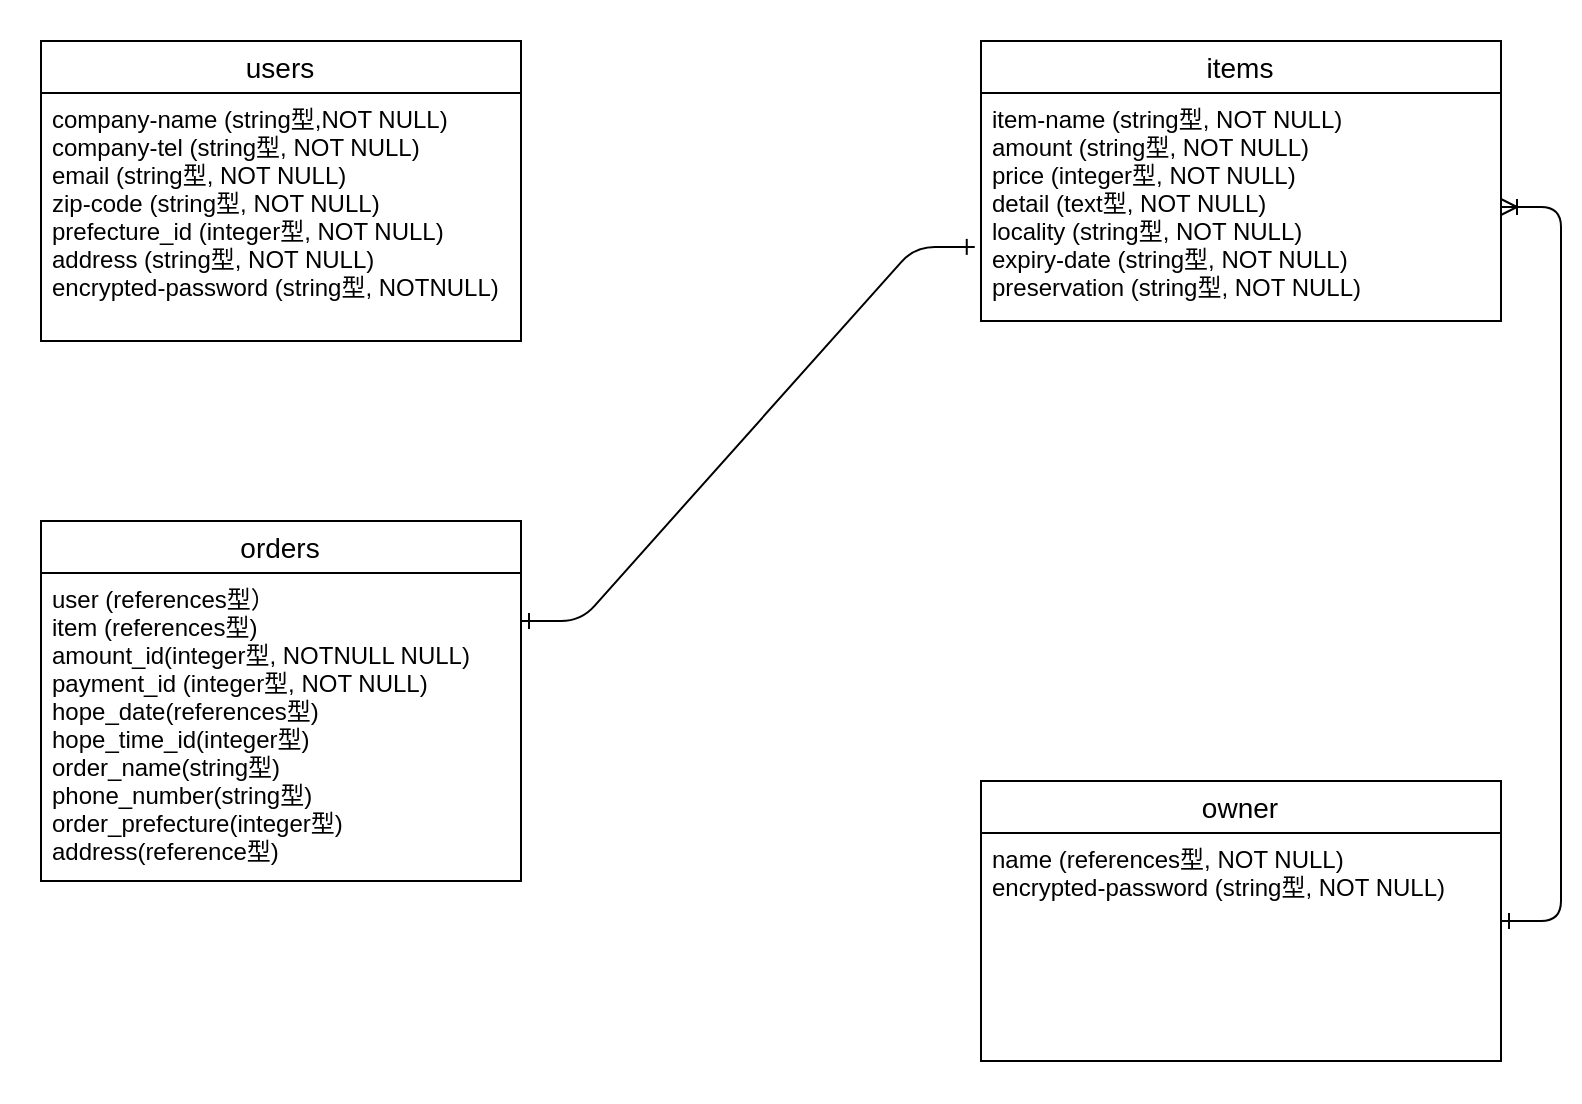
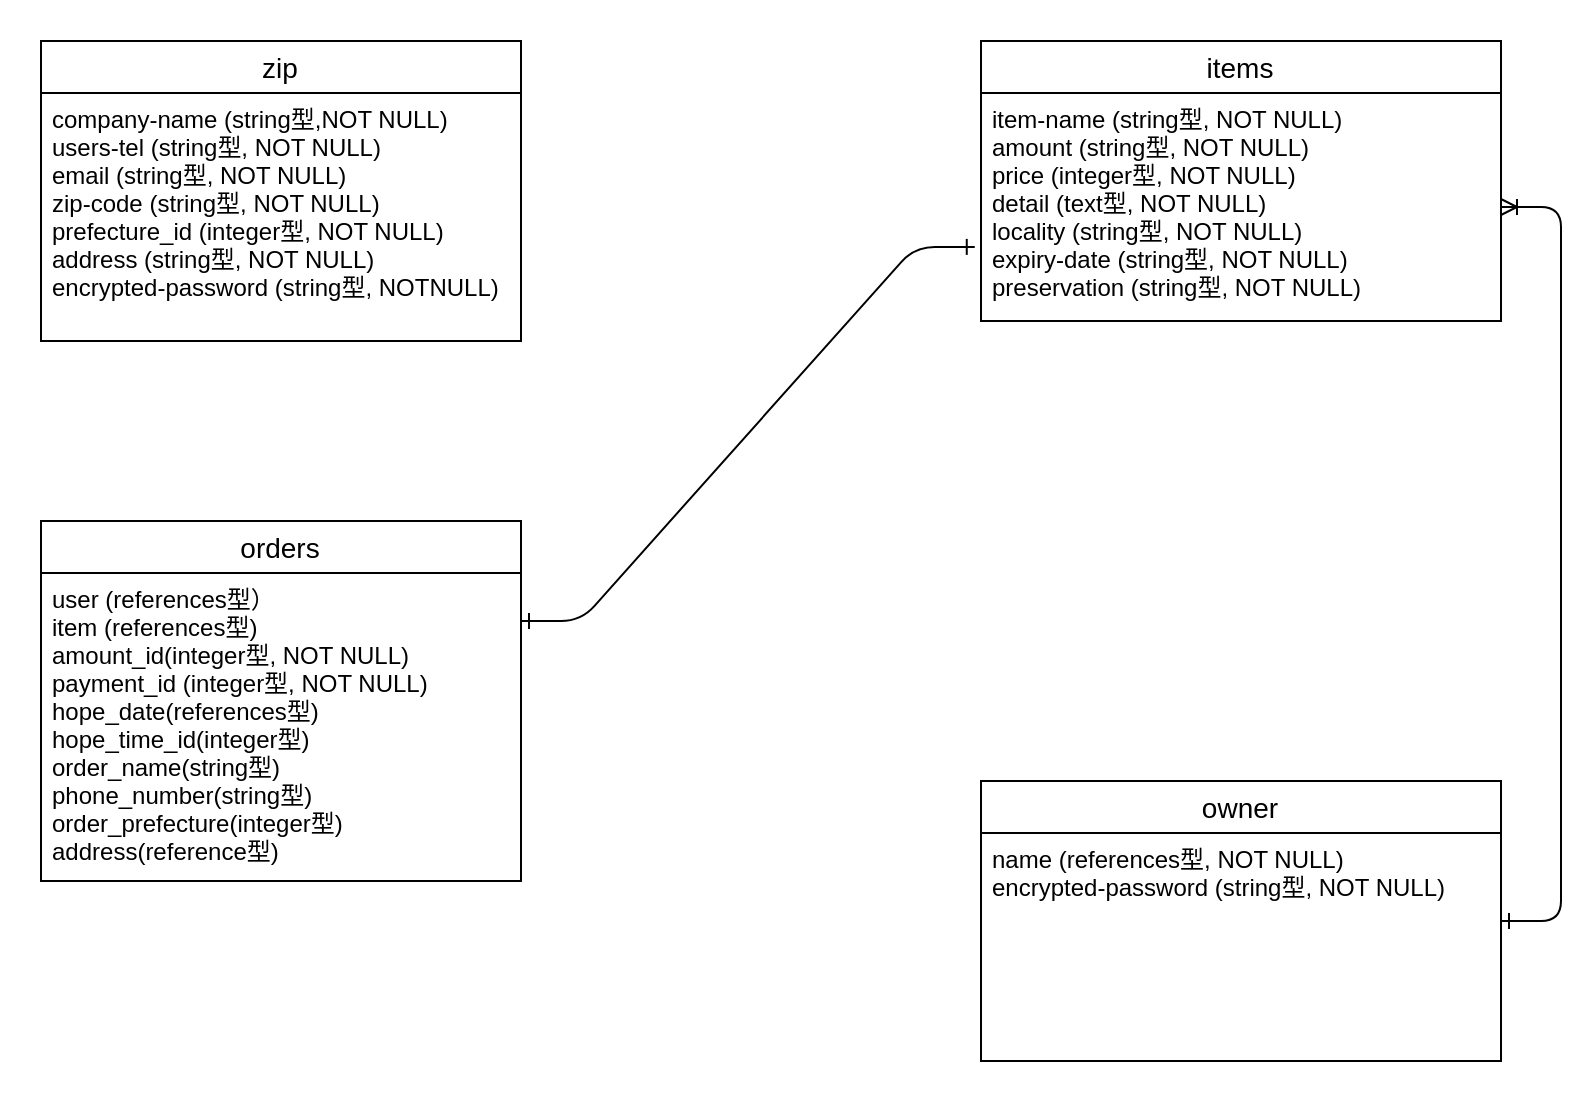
node "users": label "users" -> "zip"
node "company-name (string型,NOT NULL) company-tel (string型, NOT NULL) email (string型, NOT NULL) zip-code (string型, NOT NULL) prefecture_id (integer型, NOT NULL) address (string型, NOT NULL) encrypted-password (string型, NOTNULL)": label "company-name (string型,NOT NULL) company-tel (string型, NOT NULL) email (string型, NOT NULL) zip-code (string型, NOT NULL) prefecture_id (integer型, NOT NULL) address (string型, NOT NULL) encrypted-password (string型, NOTNULL)" -> "company-name (string型,NOT NULL) users-tel (string型, NOT NULL) email (string型, NOT NULL) zip-code (string型, NOT NULL) prefecture_id (integer型, NOT NULL) address (string型, NOT NULL) encrypted-password (string型, NOTNULL)"
node "user (references型） item (references型) amount_id(integer型, NOTNULL NULL) payment_id (integer型, NOT NULL) hope_date(references型) hope_time_id(integer型) order_name(string型) phone_number(string型) order_prefecture(integer型) address(reference型)": label "user (references型） item (references型) amount_id(integer型, NOTNULL NULL) payment_id (integer型, NOT NULL) hope_date(references型) hope_time_id(integer型) order_name(string型) phone_number(string型) order_prefecture(integer型) address(reference型)" -> "user (references型） item (references型) amount_id(integer型, NOT NULL) payment_id (integer型, NOT NULL) hope_date(references型) hope_time_id(integer型) order_name(string型) phone_number(string型) order_prefecture(integer型) address(reference型)"
